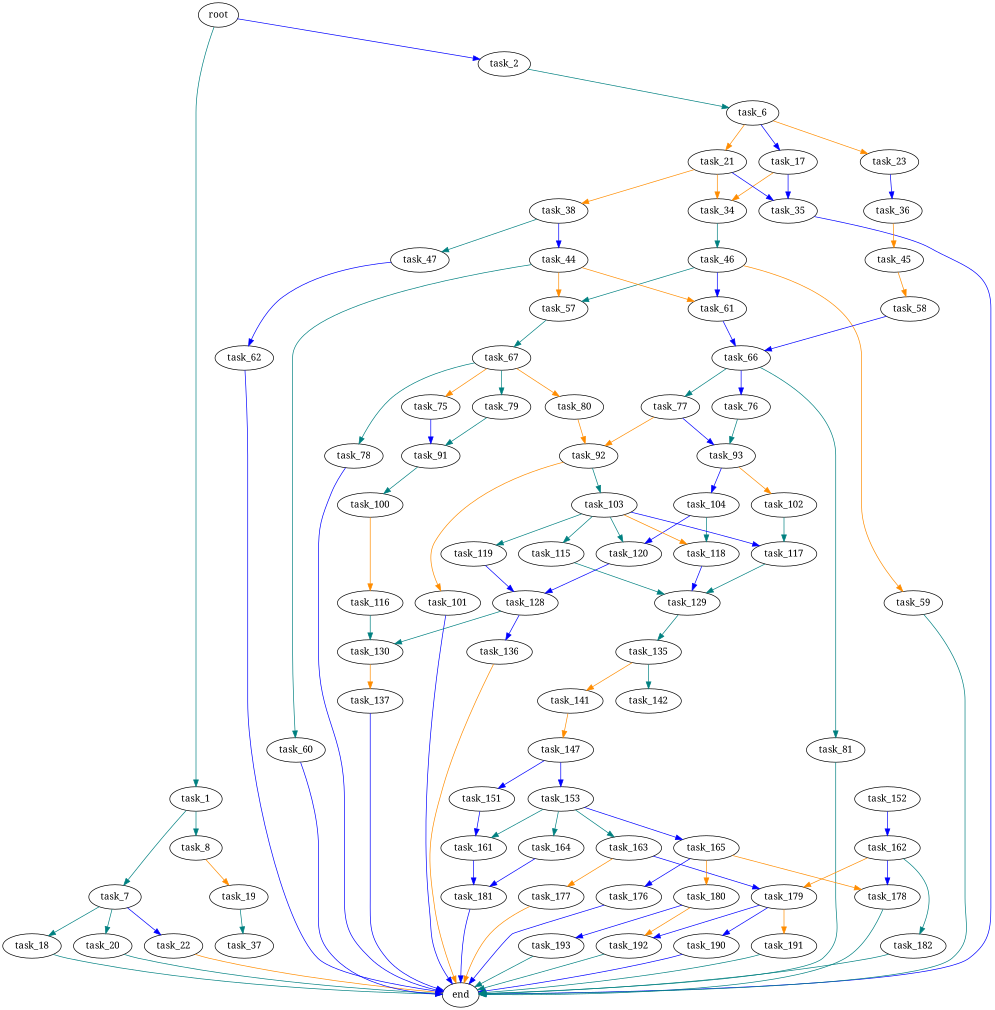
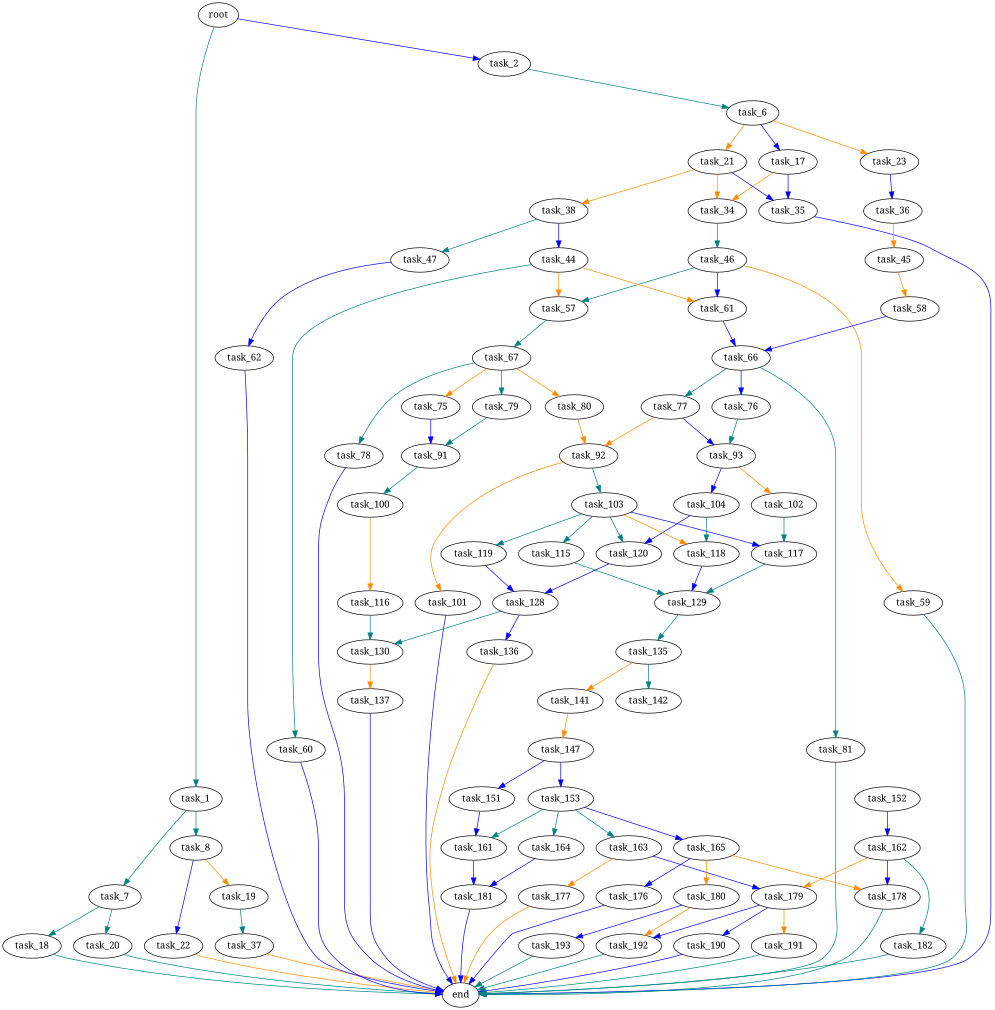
edge "task_7" -> "task_22": now "task_8" -> "task_22"
edge "task_37" -> "end": added
